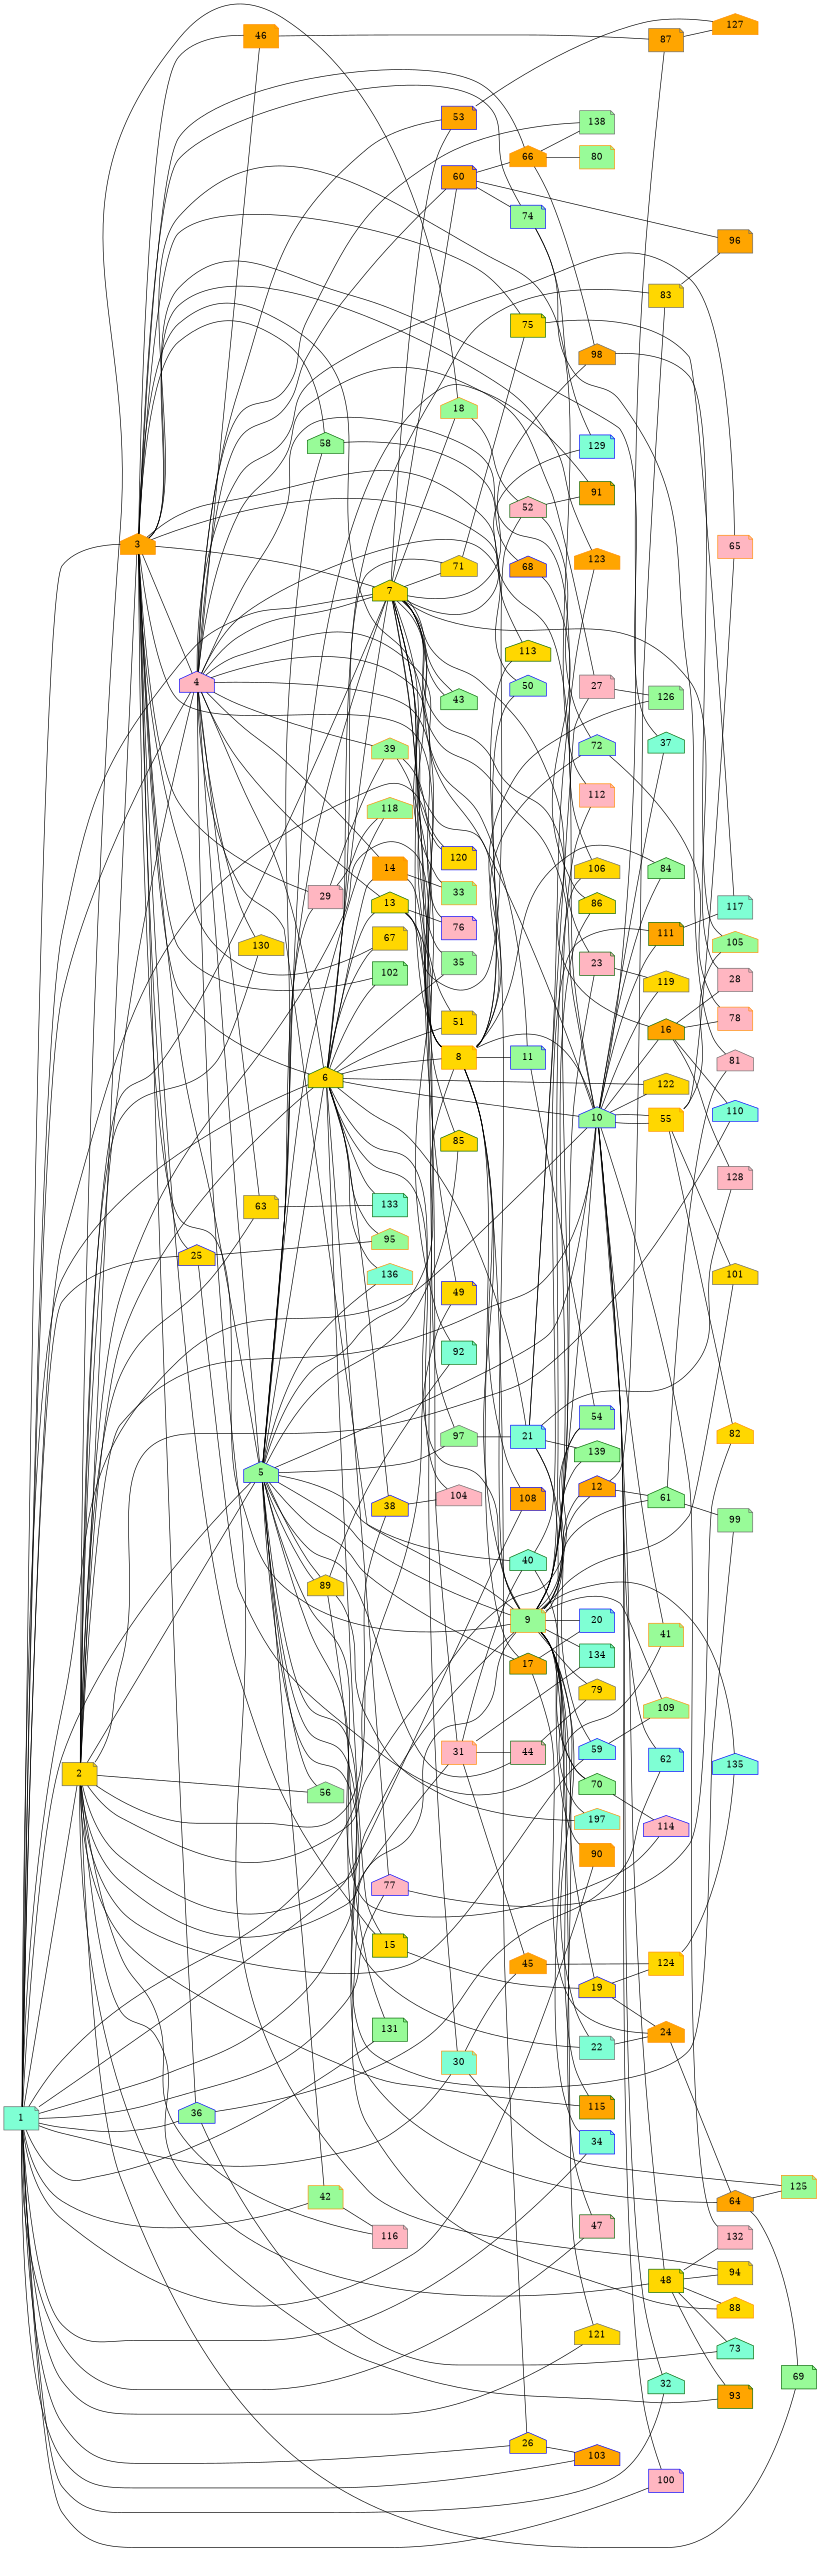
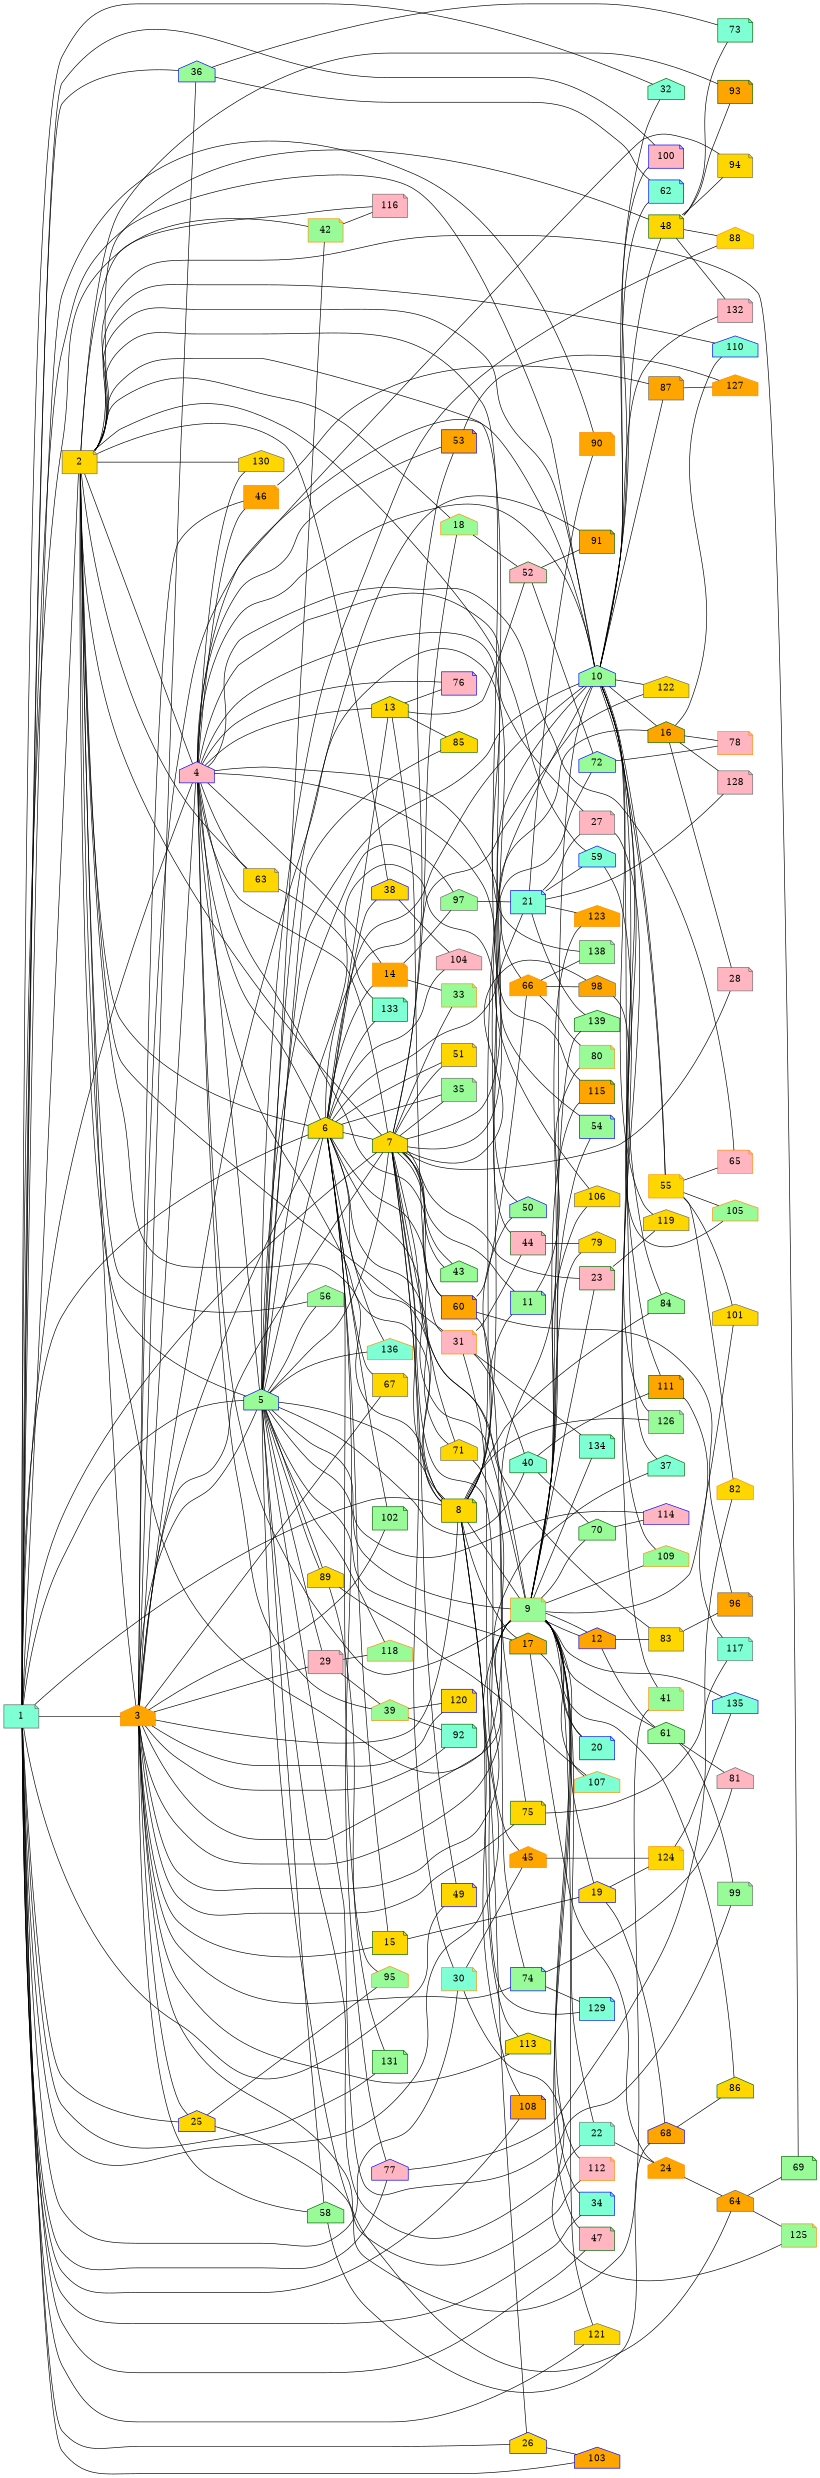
node "8": color darkorange -> darkgreen
edge "11" -- "54": now "11" -- "80"
edge "92" -- "89": now "92" -- "3"
node "197": label "197" -> "107"
edge "19" -- "24": now "19" -- "68"
node "73": shape house -> note
